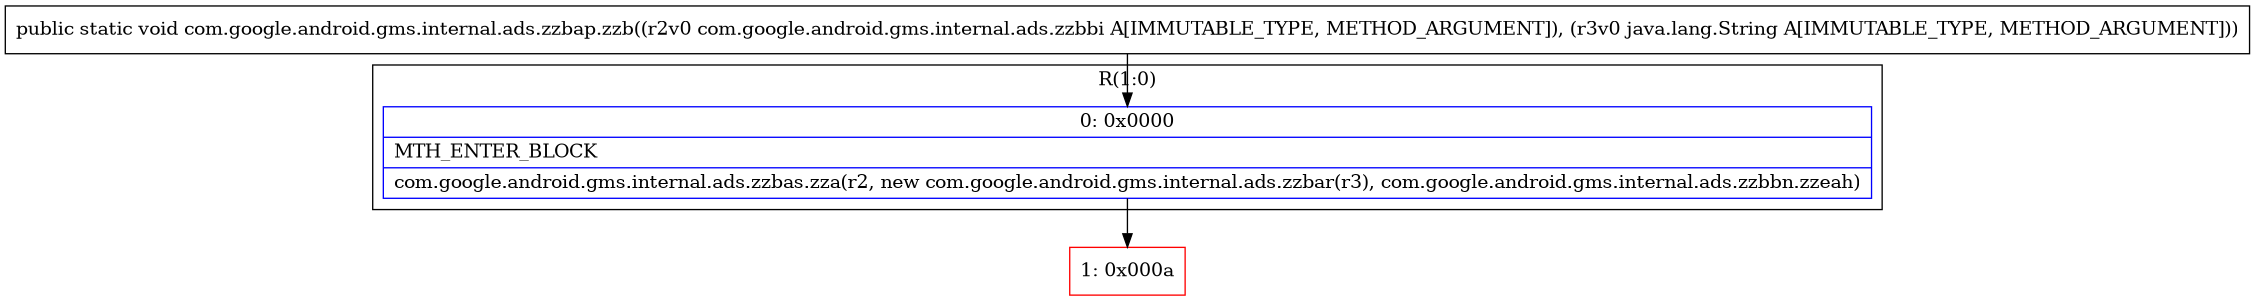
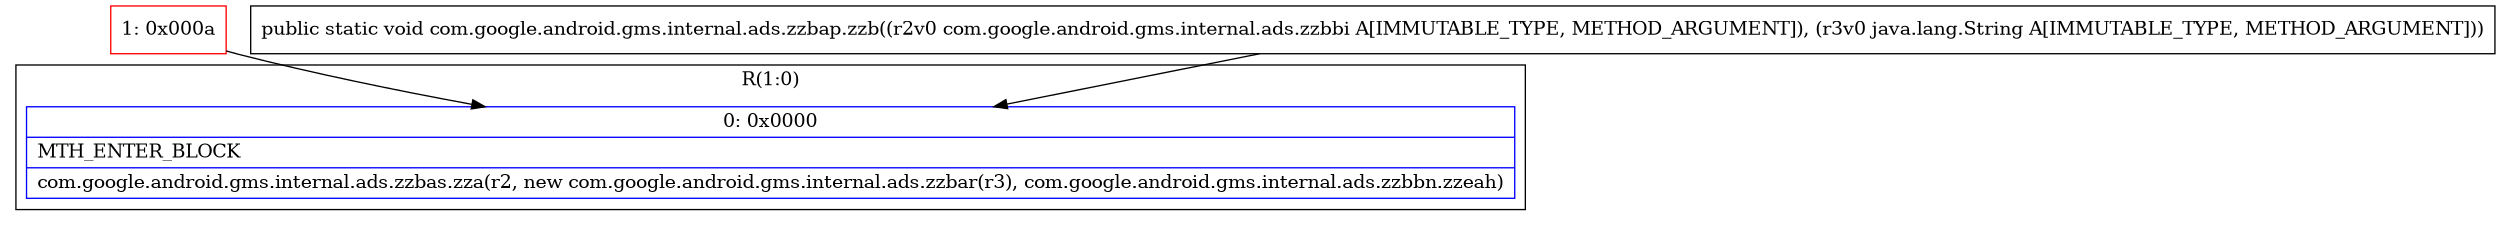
edge "0: 0x0000" -> "1: 0x000a": reversed
